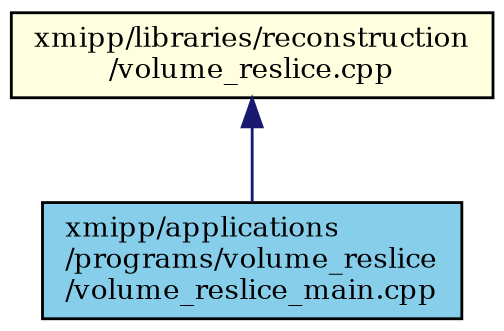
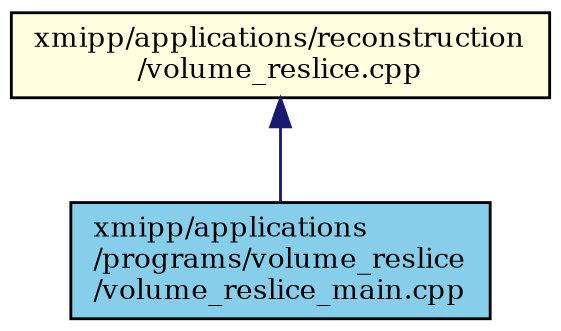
node "xmipp/libraries/reconstruction /volume_reslice.cpp": label "xmipp/libraries/reconstruction /volume_reslice.cpp" -> "xmipp/applications/reconstruction /volume_reslice.cpp"
